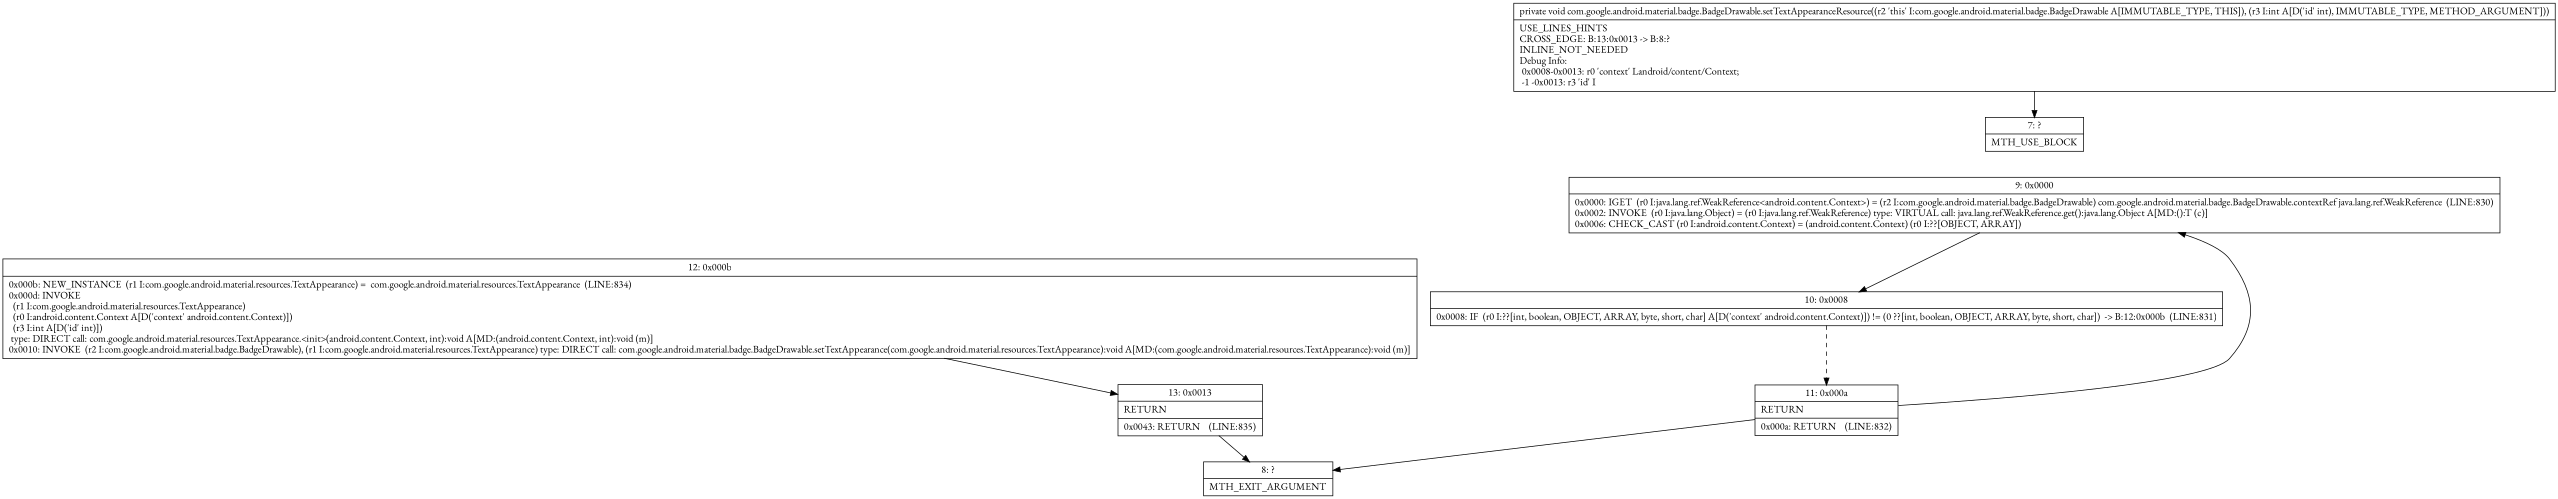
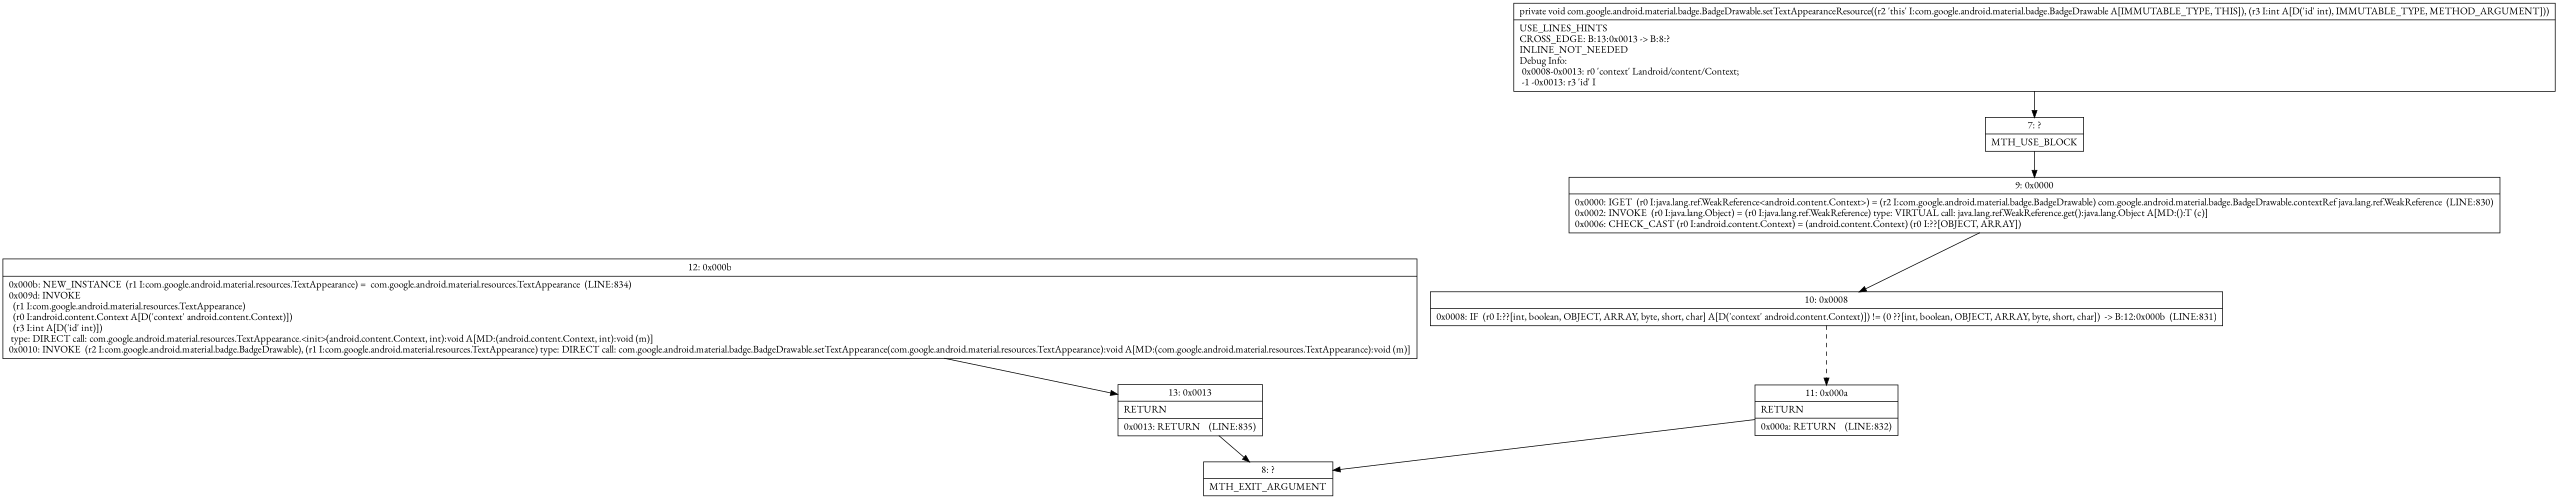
node "12: 0x000b": text "0x000d: INVOKE" -> "0x009d: INVOKE"
edge "11: 0x000a" -> "9: 0x0000": now "7: ?" -> "9: 0x0000"
node "13: 0x0013": text "0x0043: RETURN    (LINE:835)" -> "0x0013: RETURN    (LINE:835)"
